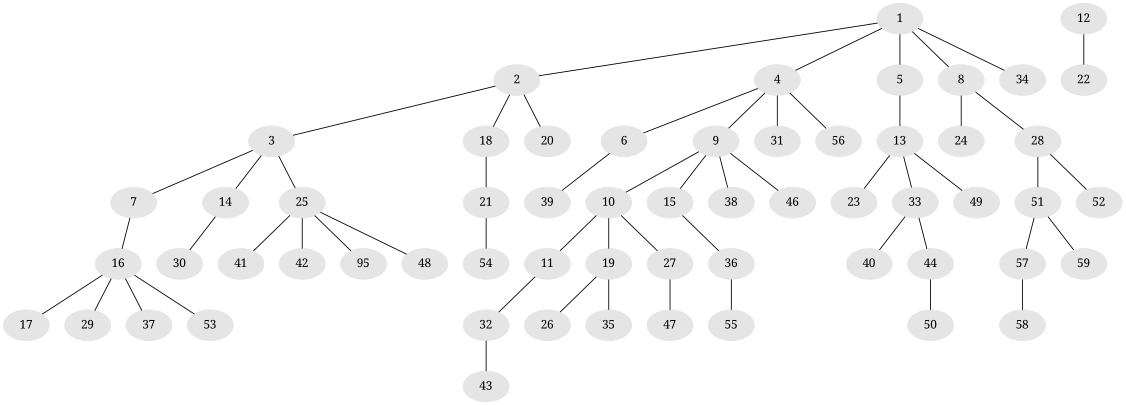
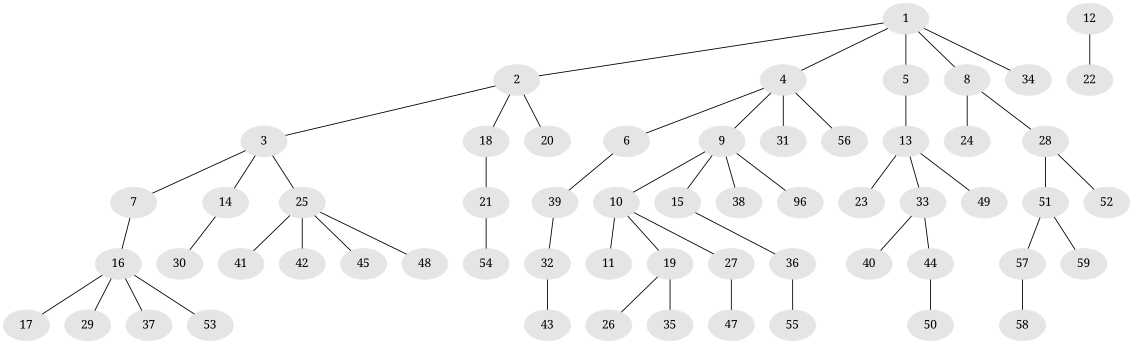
node "46": label "46" -> "96"
node "95": label "95" -> "45"
edge "11" -- "32": now "39" -- "32"
